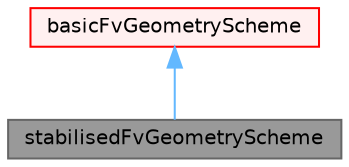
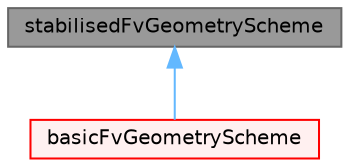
edge "stabilisedFvGeometryScheme" -> "basicFvGeometryScheme": reversed
